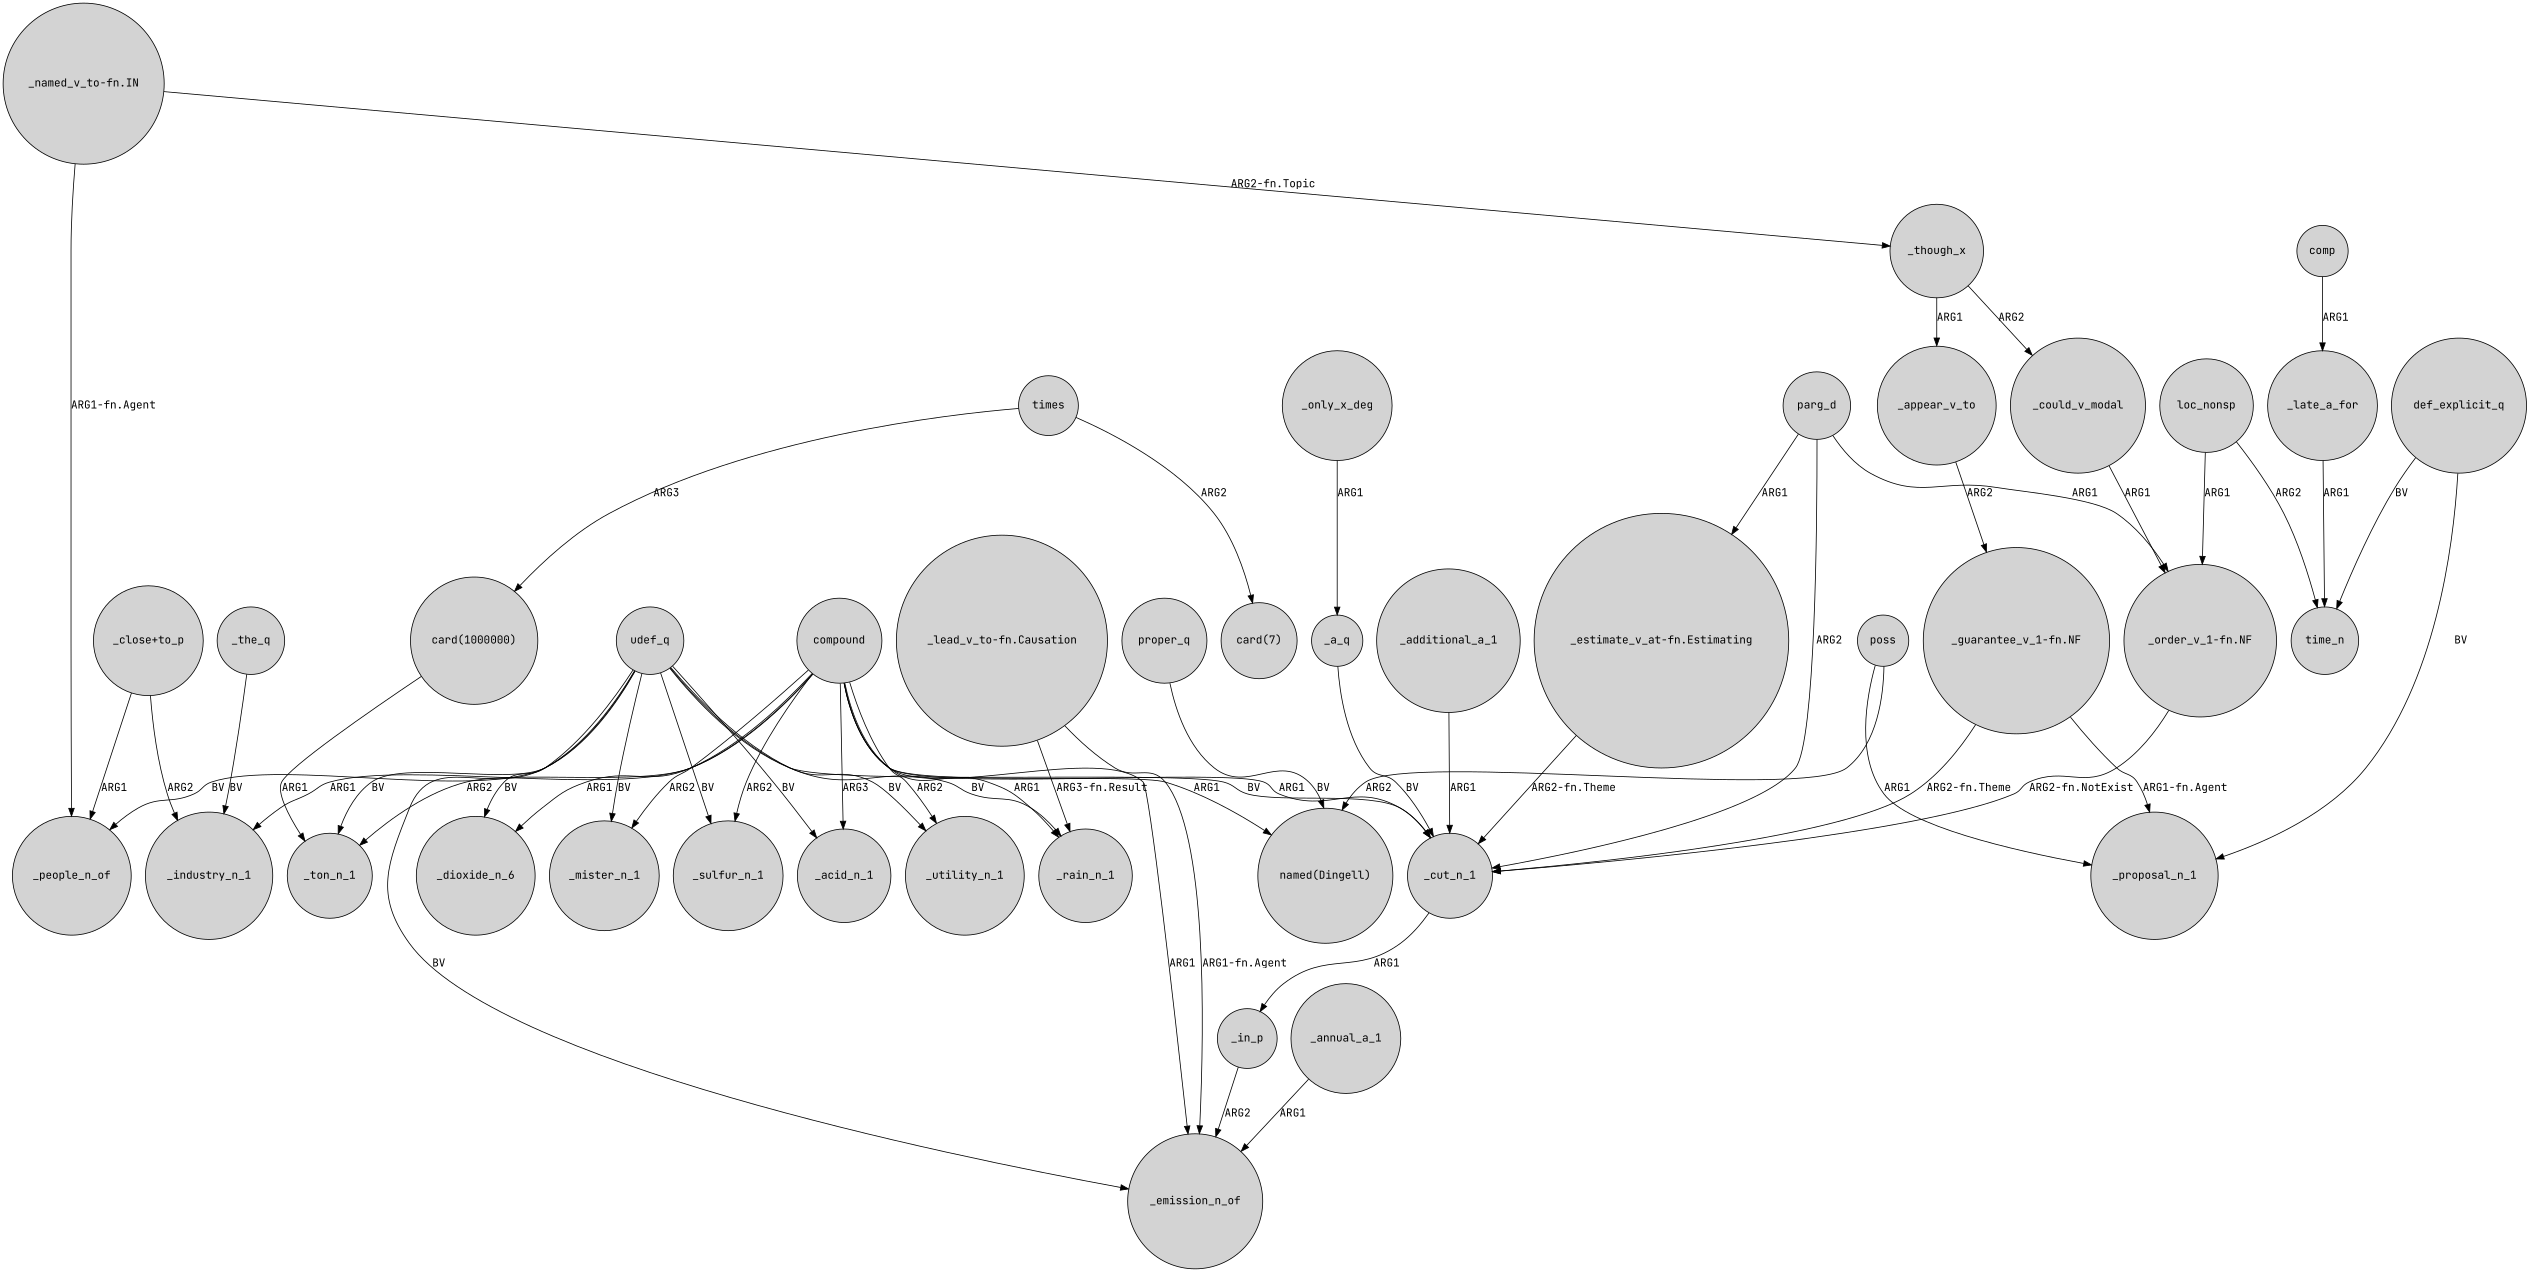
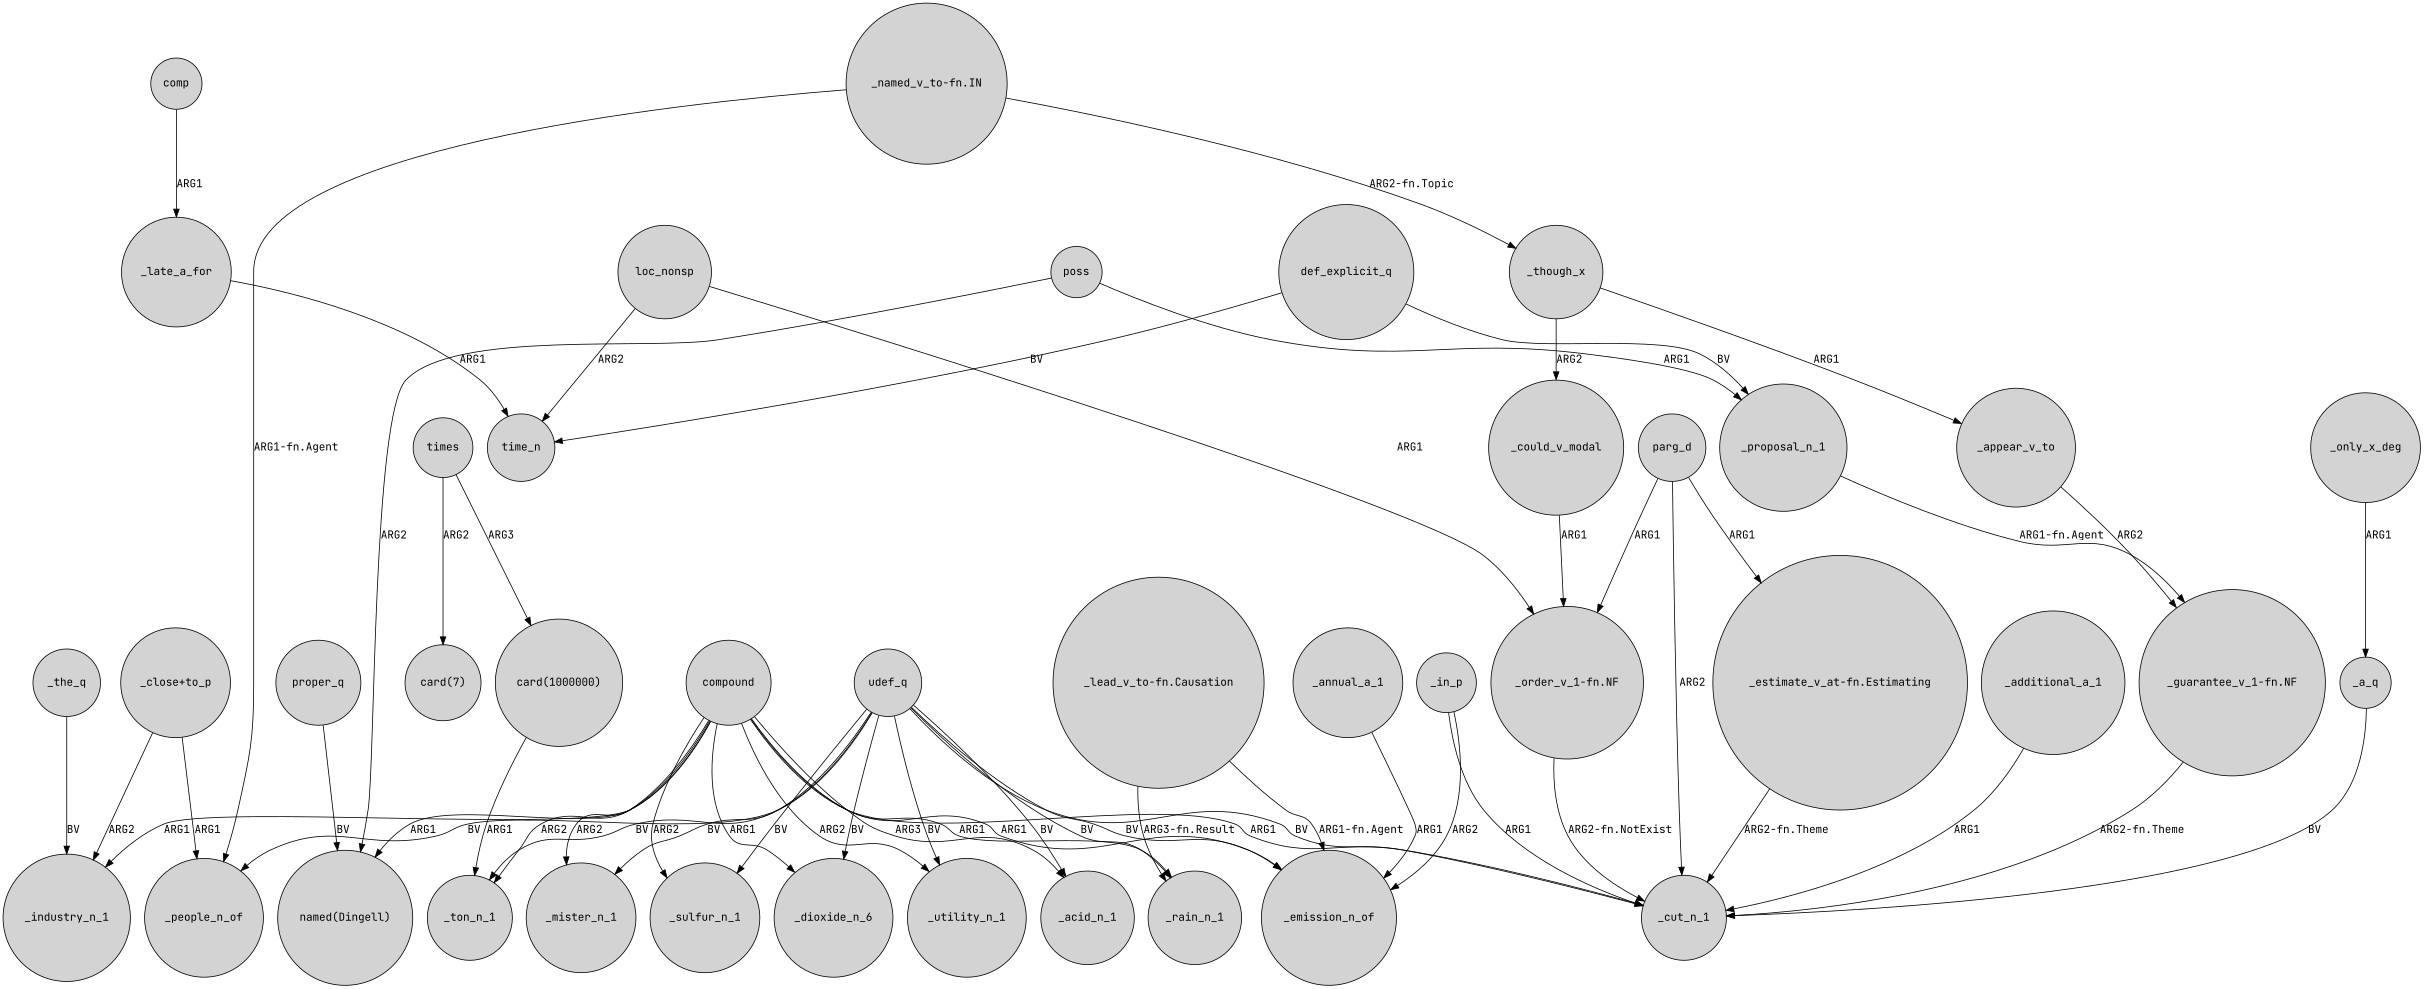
edge "_guarantee_v_1-fn.NF" -> "_proposal_n_1": reversed
edge "_cut_n_1" -> "_in_p": reversed
